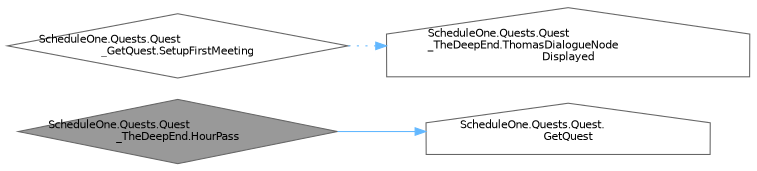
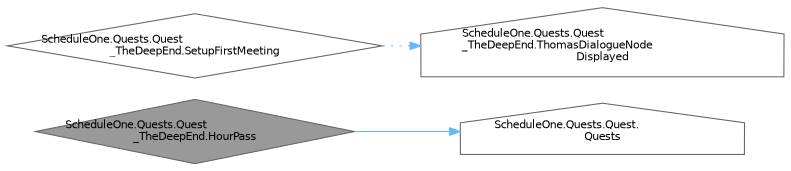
node "ScheduleOne.Quests.Quest _GetQuest.SetupFirstMeeting": label "ScheduleOne.Quests.Quest _GetQuest.SetupFirstMeeting" -> "ScheduleOne.Quests.Quest _TheDeepEnd.SetupFirstMeeting"
node "ScheduleOne.Quests.Quest. GetQuest": label "ScheduleOne.Quests.Quest. GetQuest" -> "ScheduleOne.Quests.Quest. Quests"
